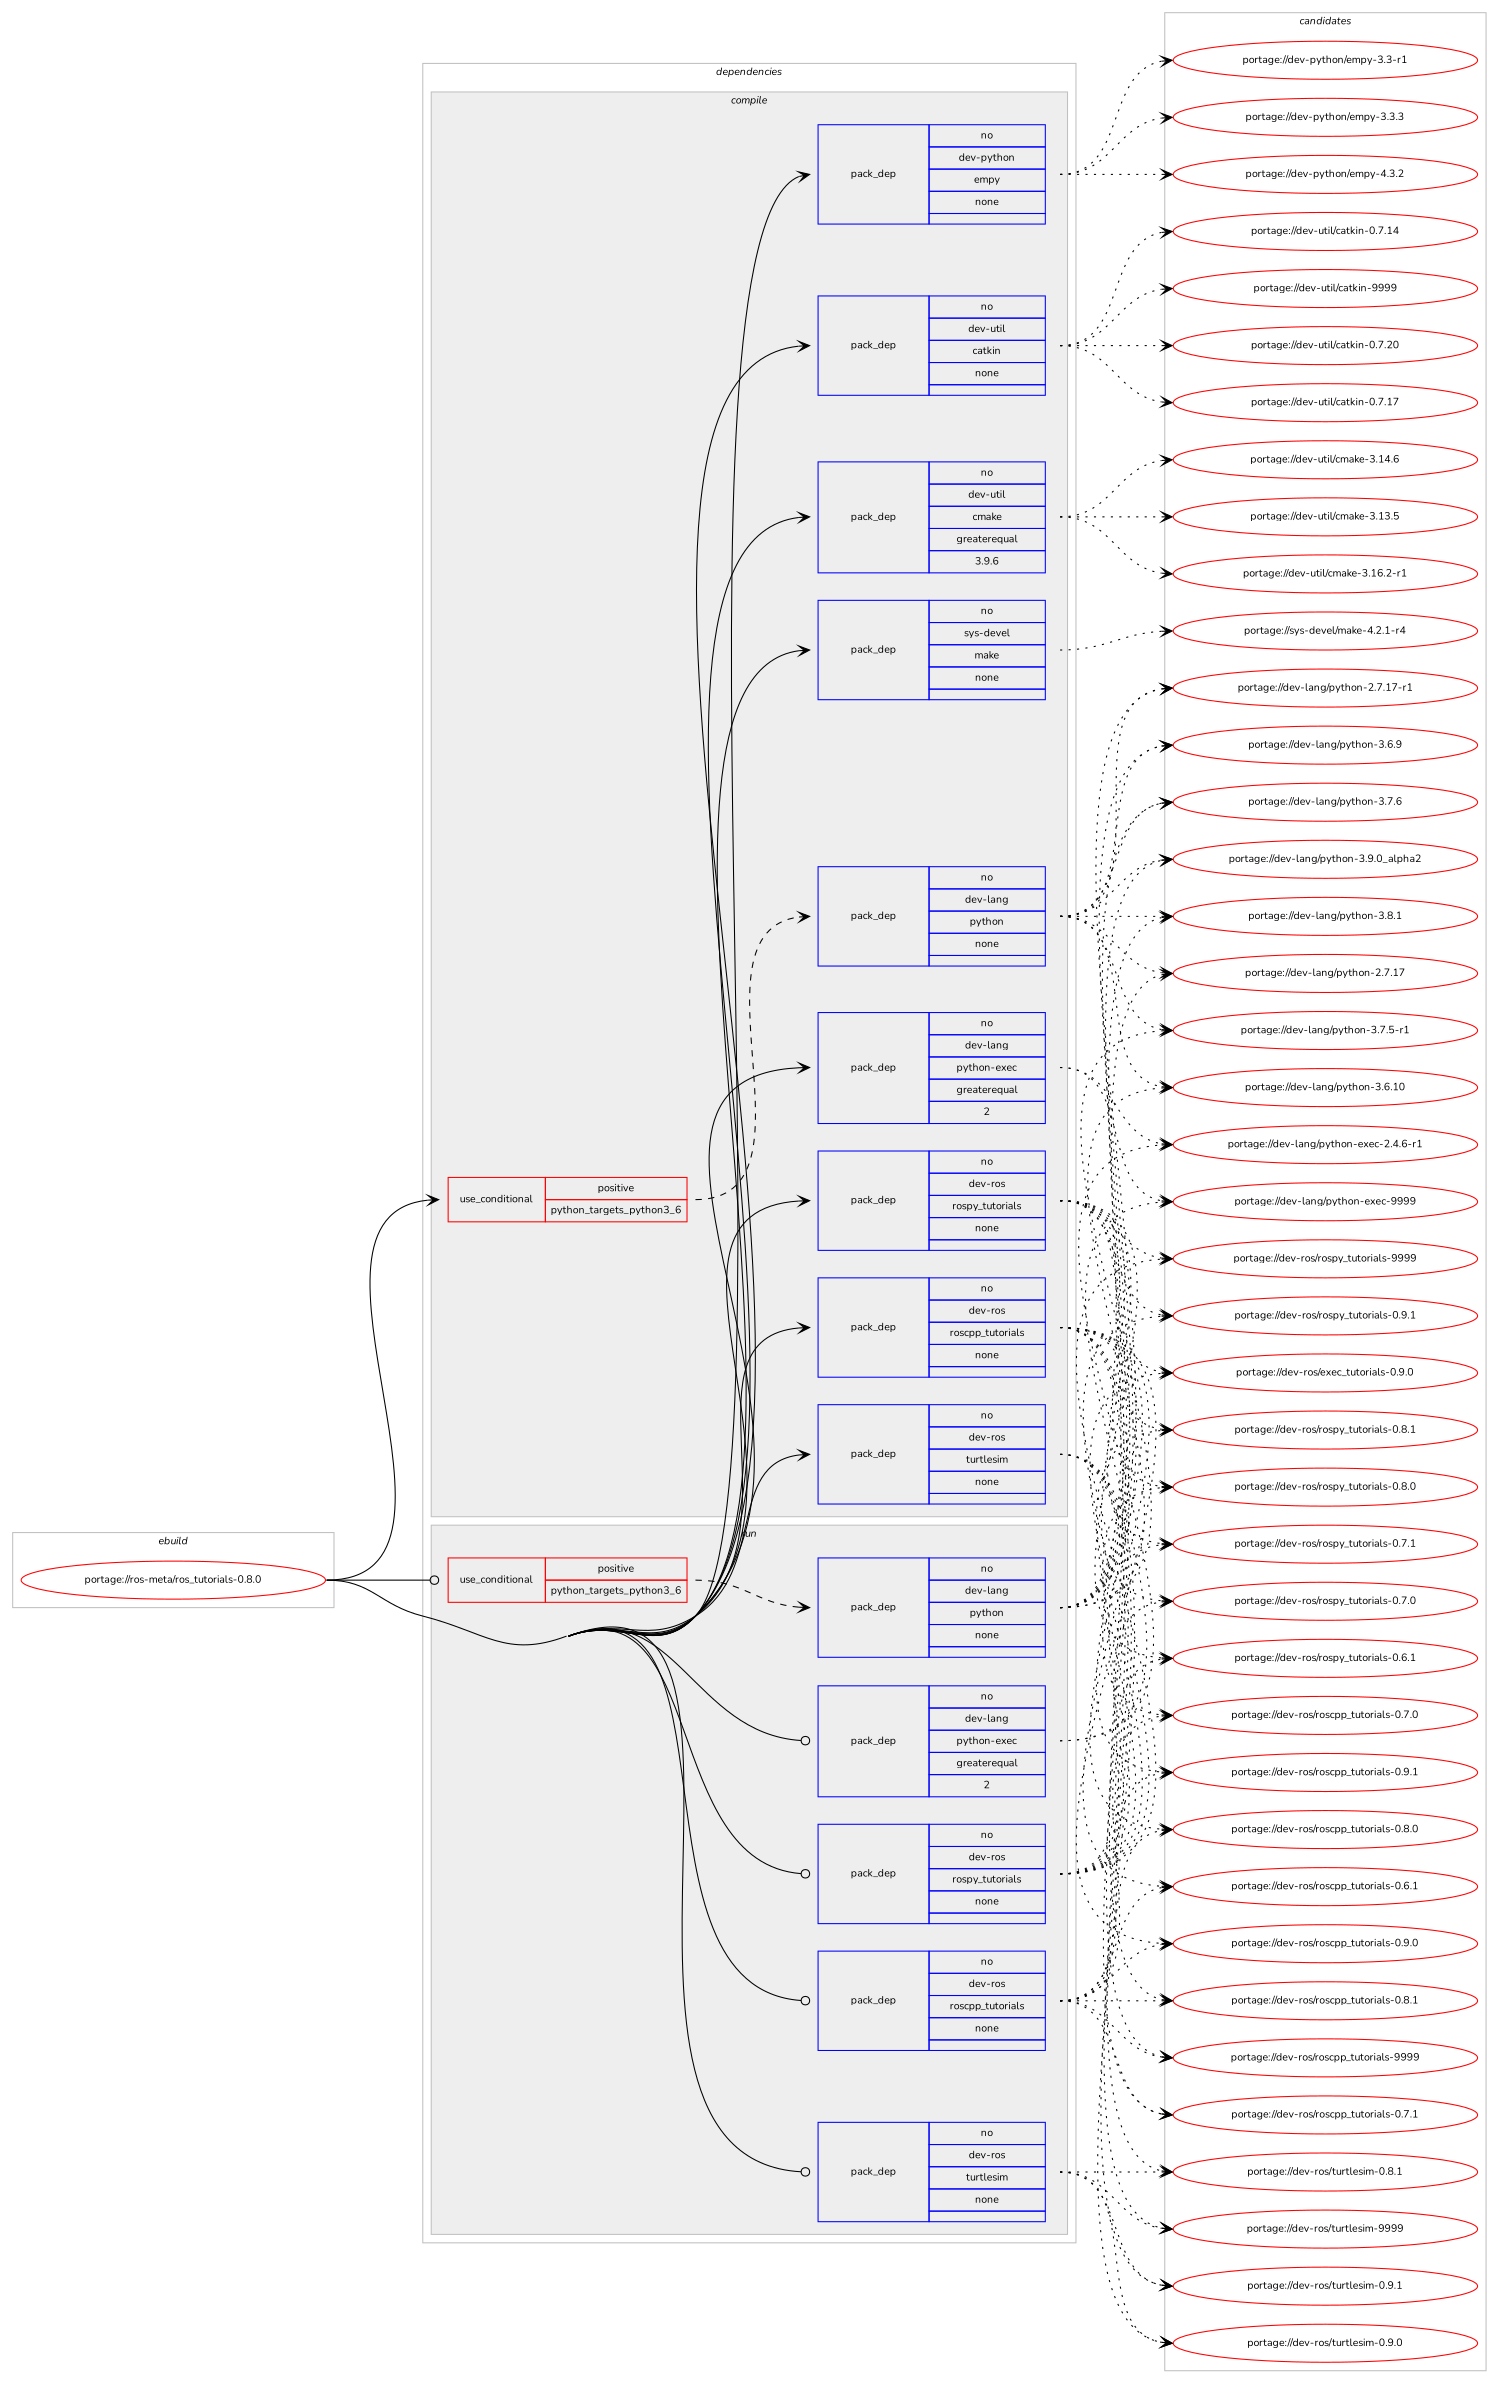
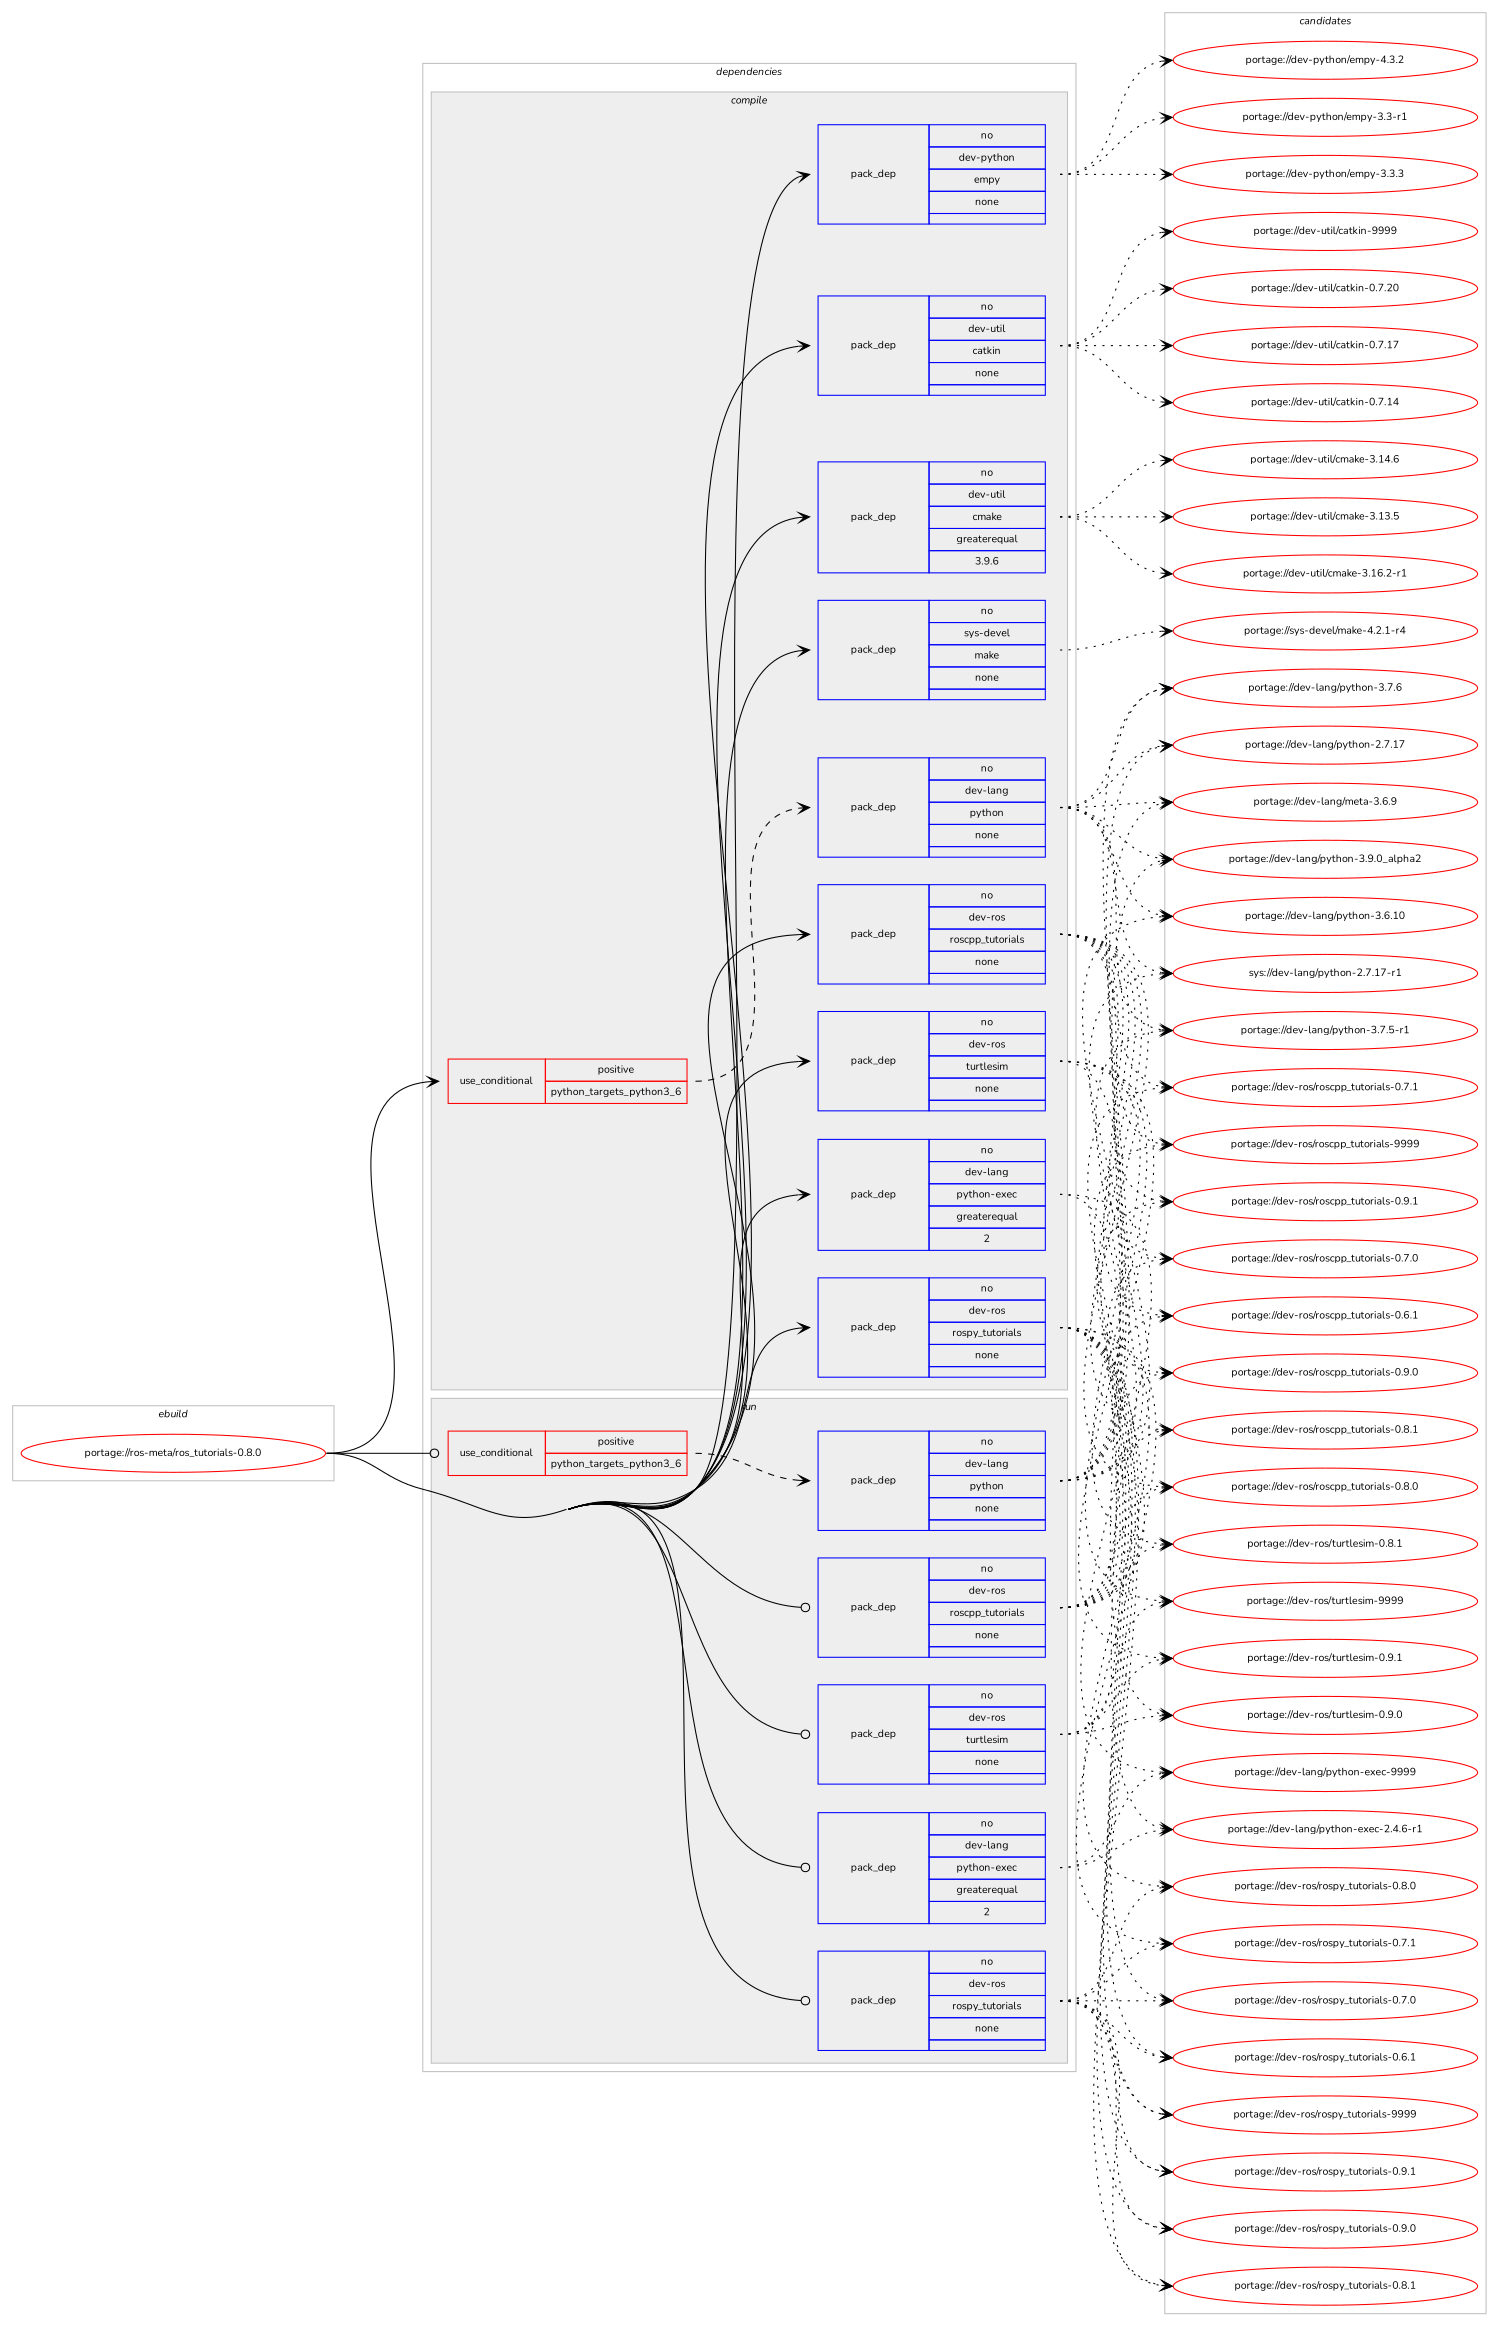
node "portage://dev-lang/python-2.7.17-r1": label "portage://dev-lang/python-2.7.17-r1" -> "sys://dev-lang/python-2.7.17-r1"
node "portage://dev-lang/python-3.6.9": label "portage://dev-lang/python-3.6.9" -> "portage://dev-lang/meta-3.6.9"
node "portage://dev-lang/python-3.8.1": removed
node "portage://dev-ros/exec_tutorials-0.9.0": label "portage://dev-ros/exec_tutorials-0.9.0" -> "portage://dev-ros/rospy_tutorials-0.9.0"
